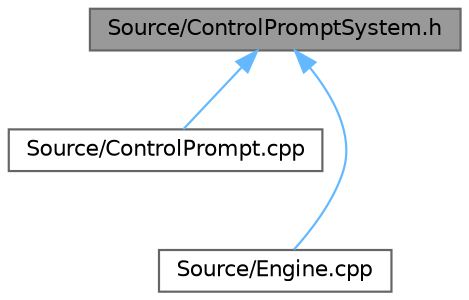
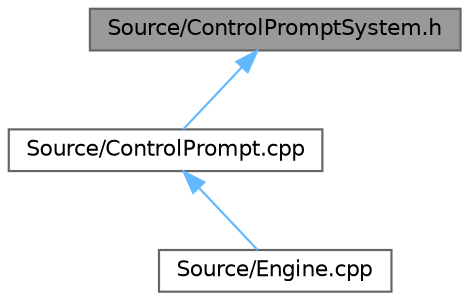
edge "Source/Engine.cpp" -> "Source/ControlPromptSystem.h": now "Source/Engine.cpp" -> "Source/ControlPrompt.cpp"
